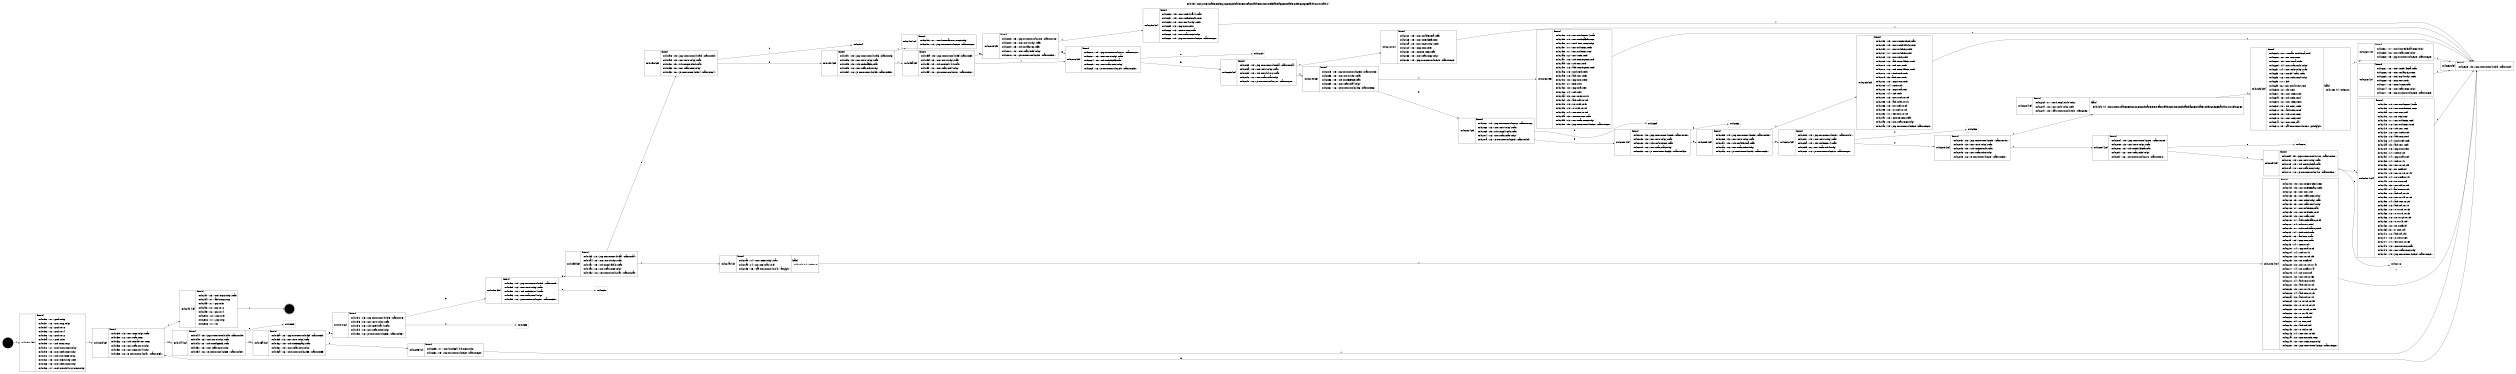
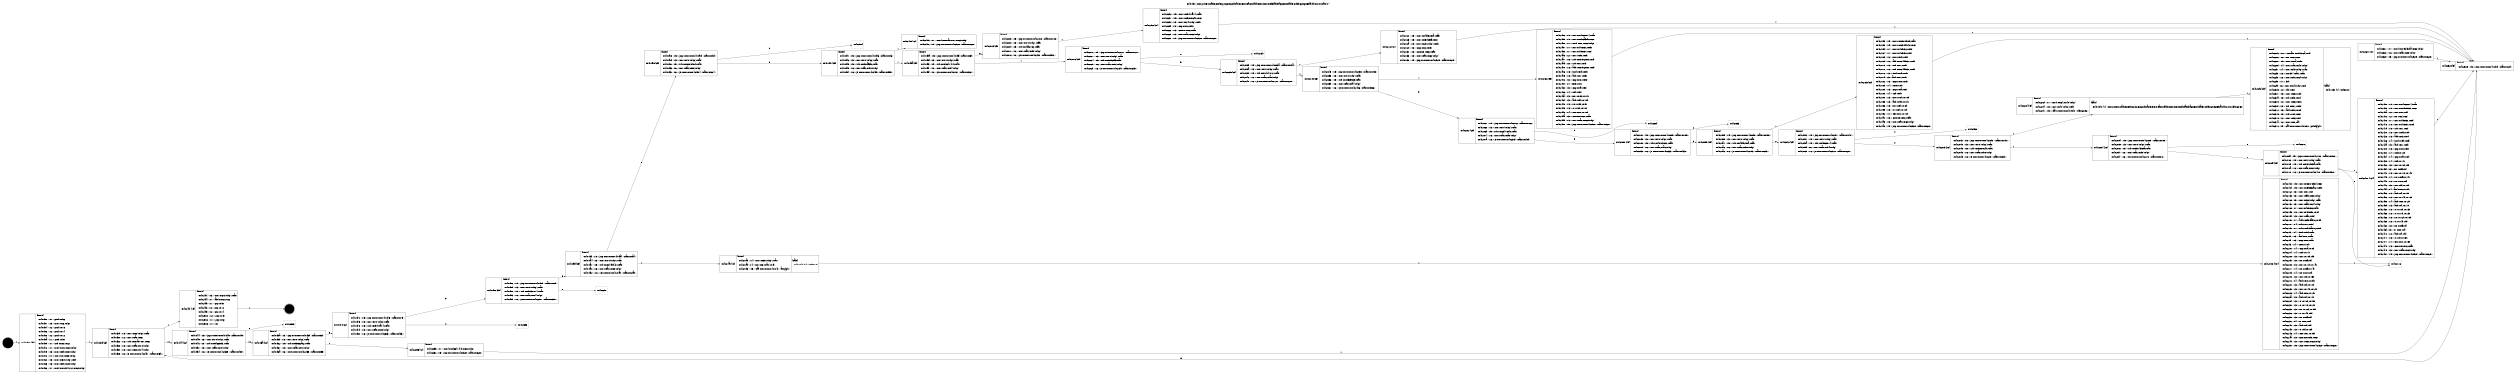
edge "0x402003 [25]" -> "0x40201c [25]": removed, label "5"
edge "0x4022dc [69]" -> "0x402321 [18]": removed, label "1"
node "0x402261 [27]": removed
edge "0x4021b8 [157]" -> "0x40252e [5]": now "0x4021b8 [157]" -> "0x402116"
